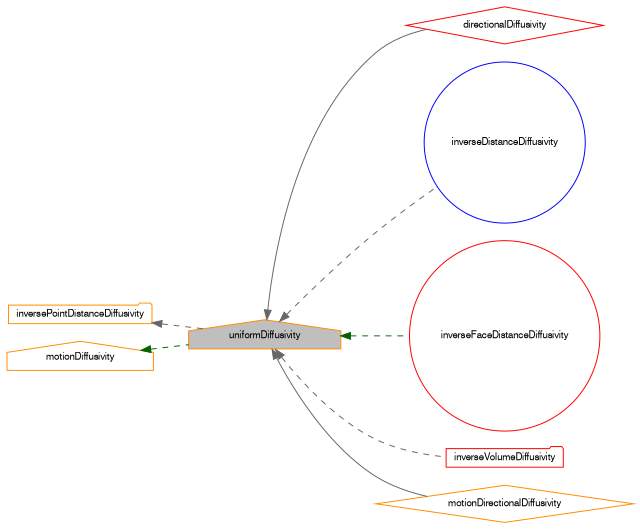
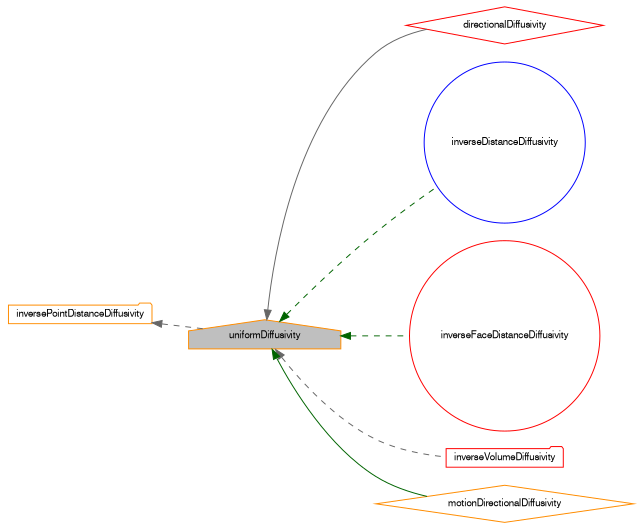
edge "inverseDistanceDiffusivity" -> "uniformDiffusivity": color gray40 -> darkgreen
node "motionDiffusivity": removed
edge "motionDirectionalDiffusivity" -> "uniformDiffusivity": color gray40 -> darkgreen
